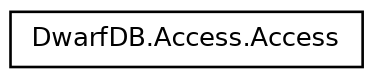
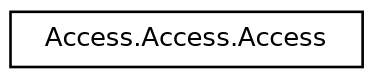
node "DwarfDB.Access.Access": label "DwarfDB.Access.Access" -> "Access.Access.Access"
